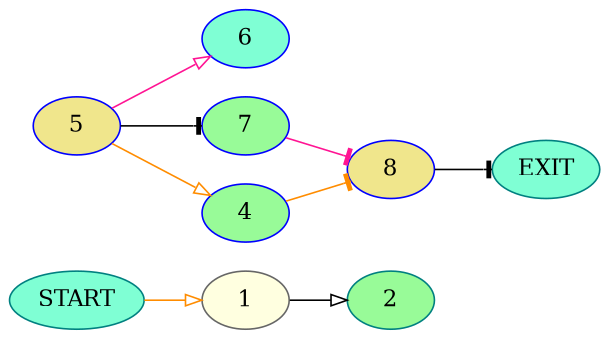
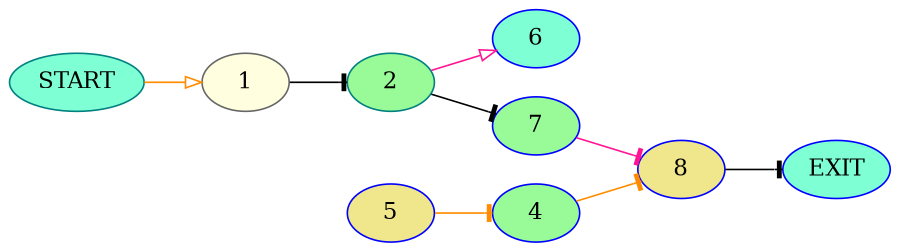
edge "5" -> "6": now "2" -> "6"
edge "5" -> "7": now "2" -> "7"
edge "5" -> "4": arrowhead onormal -> tee
node "EXIT": color teal -> blue
edge "1" -> "2": arrowhead onormal -> tee
